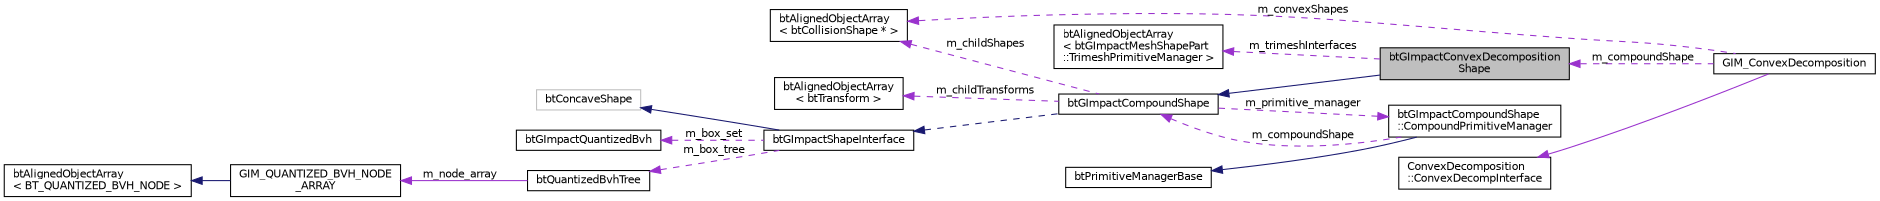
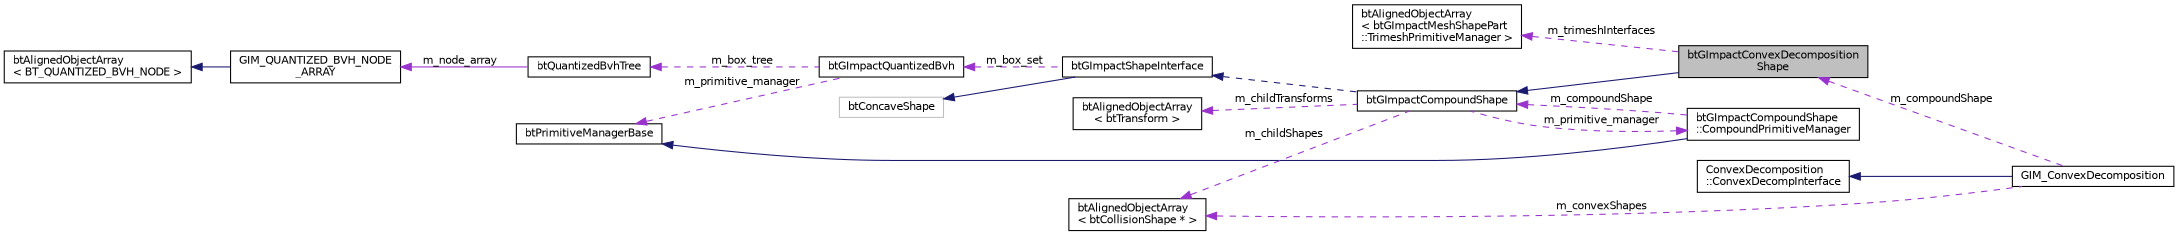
edge "btGImpactQuantizedBvh" -> "btPrimitiveManagerBase": added, label "m_primitive_manager"
edge "GIM_ConvexDecomposition" -> "ConvexDecomposition ::ConvexDecompInterface": color darkorchid3 -> midnightblue
edge "btGImpactShapeInterface" -> "btQuantizedBvhTree": now "btGImpactQuantizedBvh" -> "btQuantizedBvhTree"
